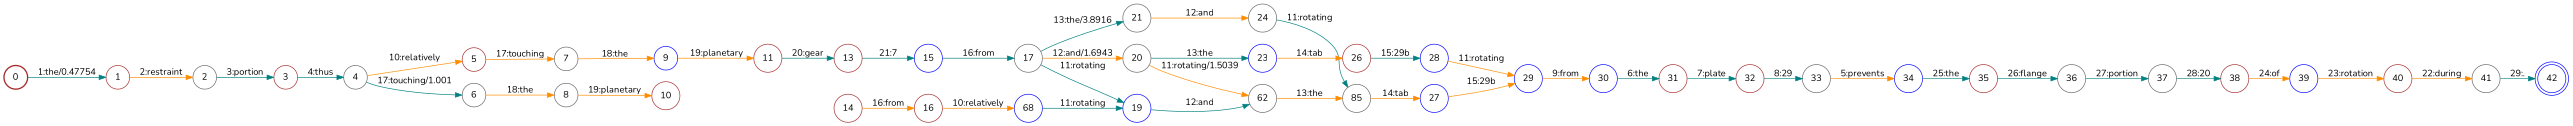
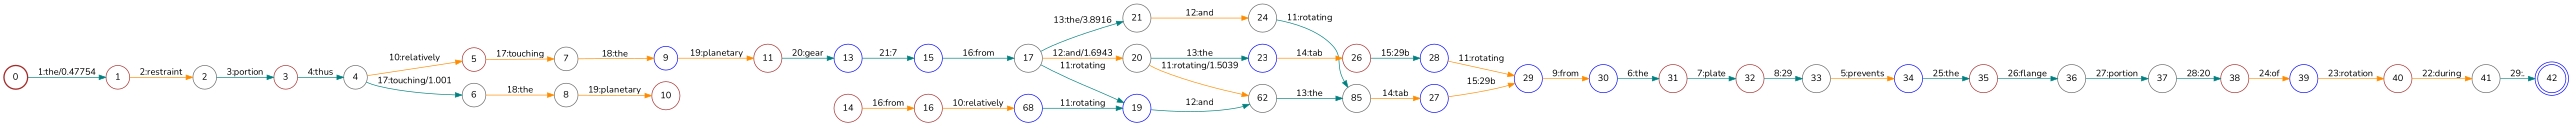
node "13": color brown -> blue
edge "62" -> "85": color darkorange -> teal
